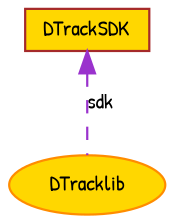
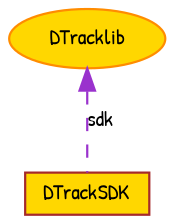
edge "DTracklib" -> "DTrackSDK": reversed
